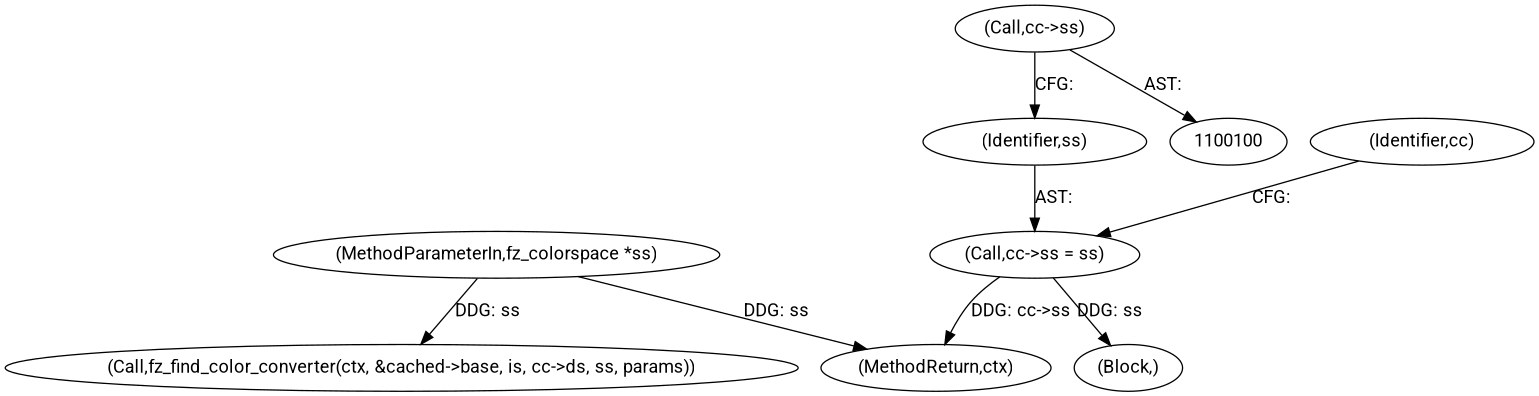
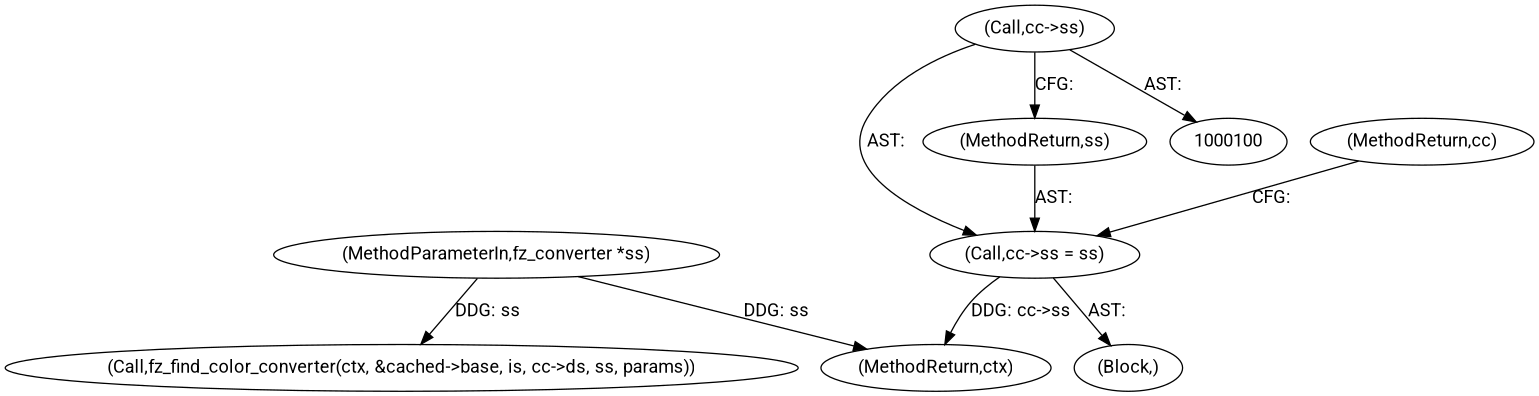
edge "(Call,cc->ss)" -> "(Call,cc->ss = ss)": added, label "AST:"
node "(Identifier,ss)": label "(Identifier,ss)" -> "(MethodReturn,ss)"
node "1100100": label "1100100" -> "1000100"
node "(Identifier,cc)": label "(Identifier,cc)" -> "(MethodReturn,cc)"
node "(MethodParameterIn,fz_colorspace *ss)": label "(MethodParameterIn,fz_colorspace *ss)" -> "(MethodParameterIn,fz_converter *ss)"
edge "(Call,cc->ss = ss)" -> "(Block,)": label "DDG: ss" -> "AST: "
